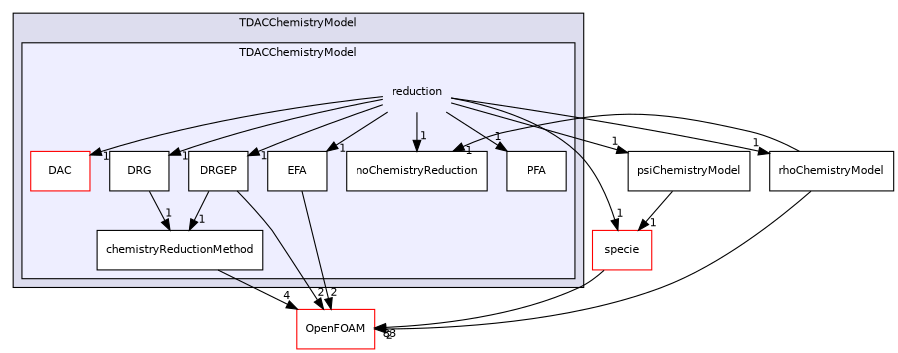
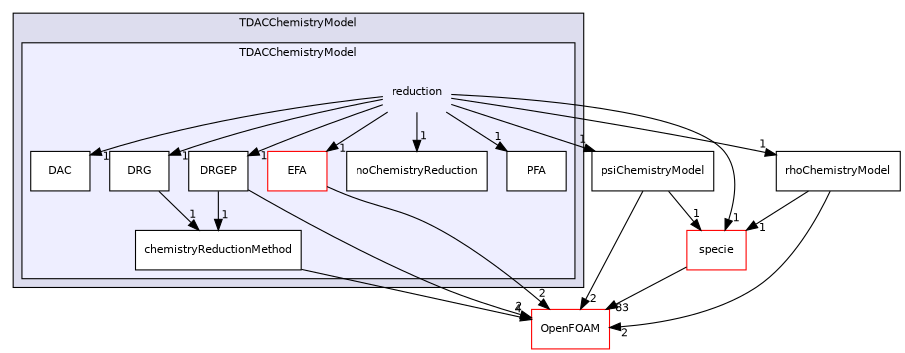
edge "rhoChemistryModel" -> "noChemistryReduction": now "rhoChemistryModel" -> "specie"
node "DAC": color red -> black
node "EFA": color black -> red
edge "psiChemistryModel" -> "OpenFOAM": added
